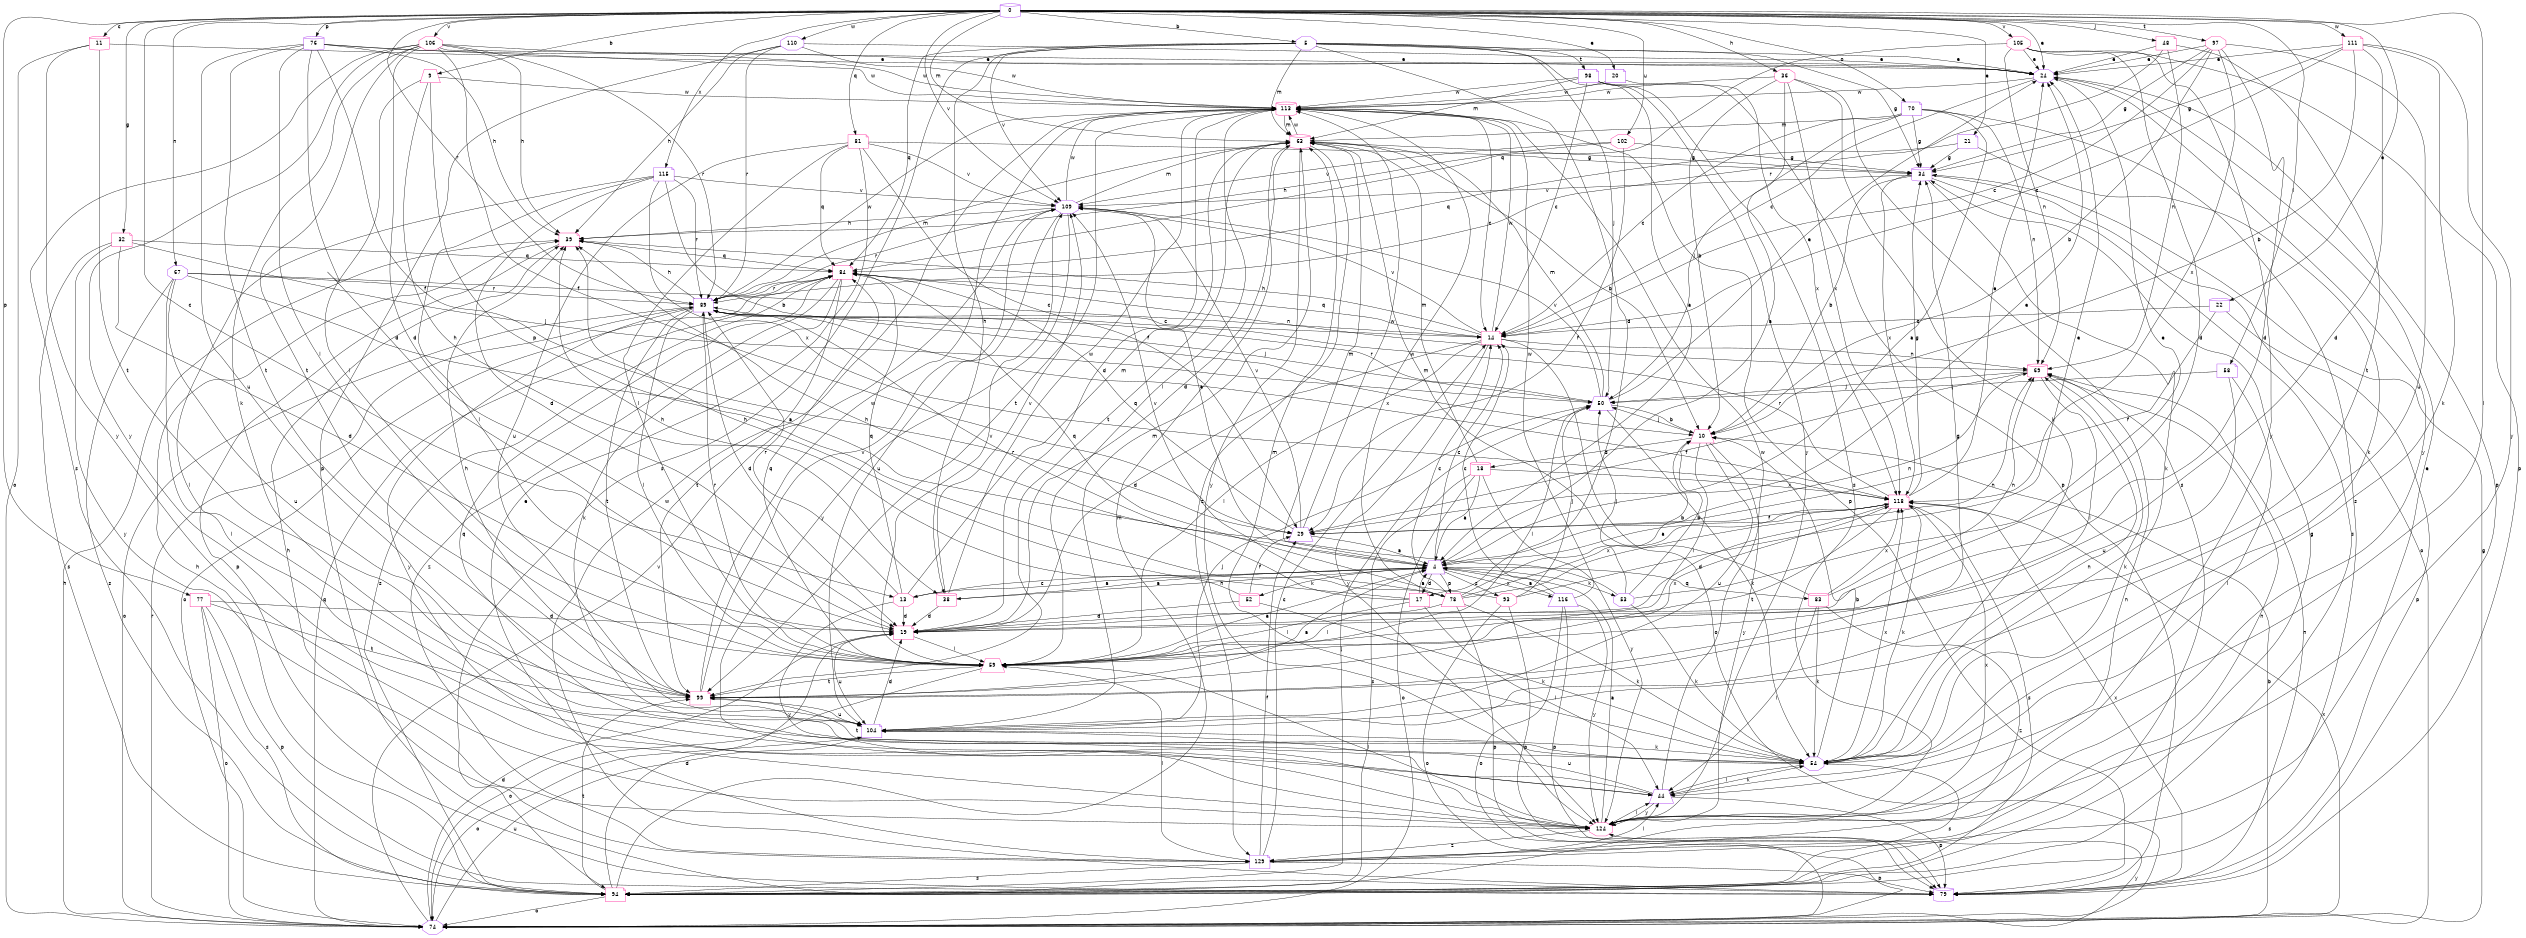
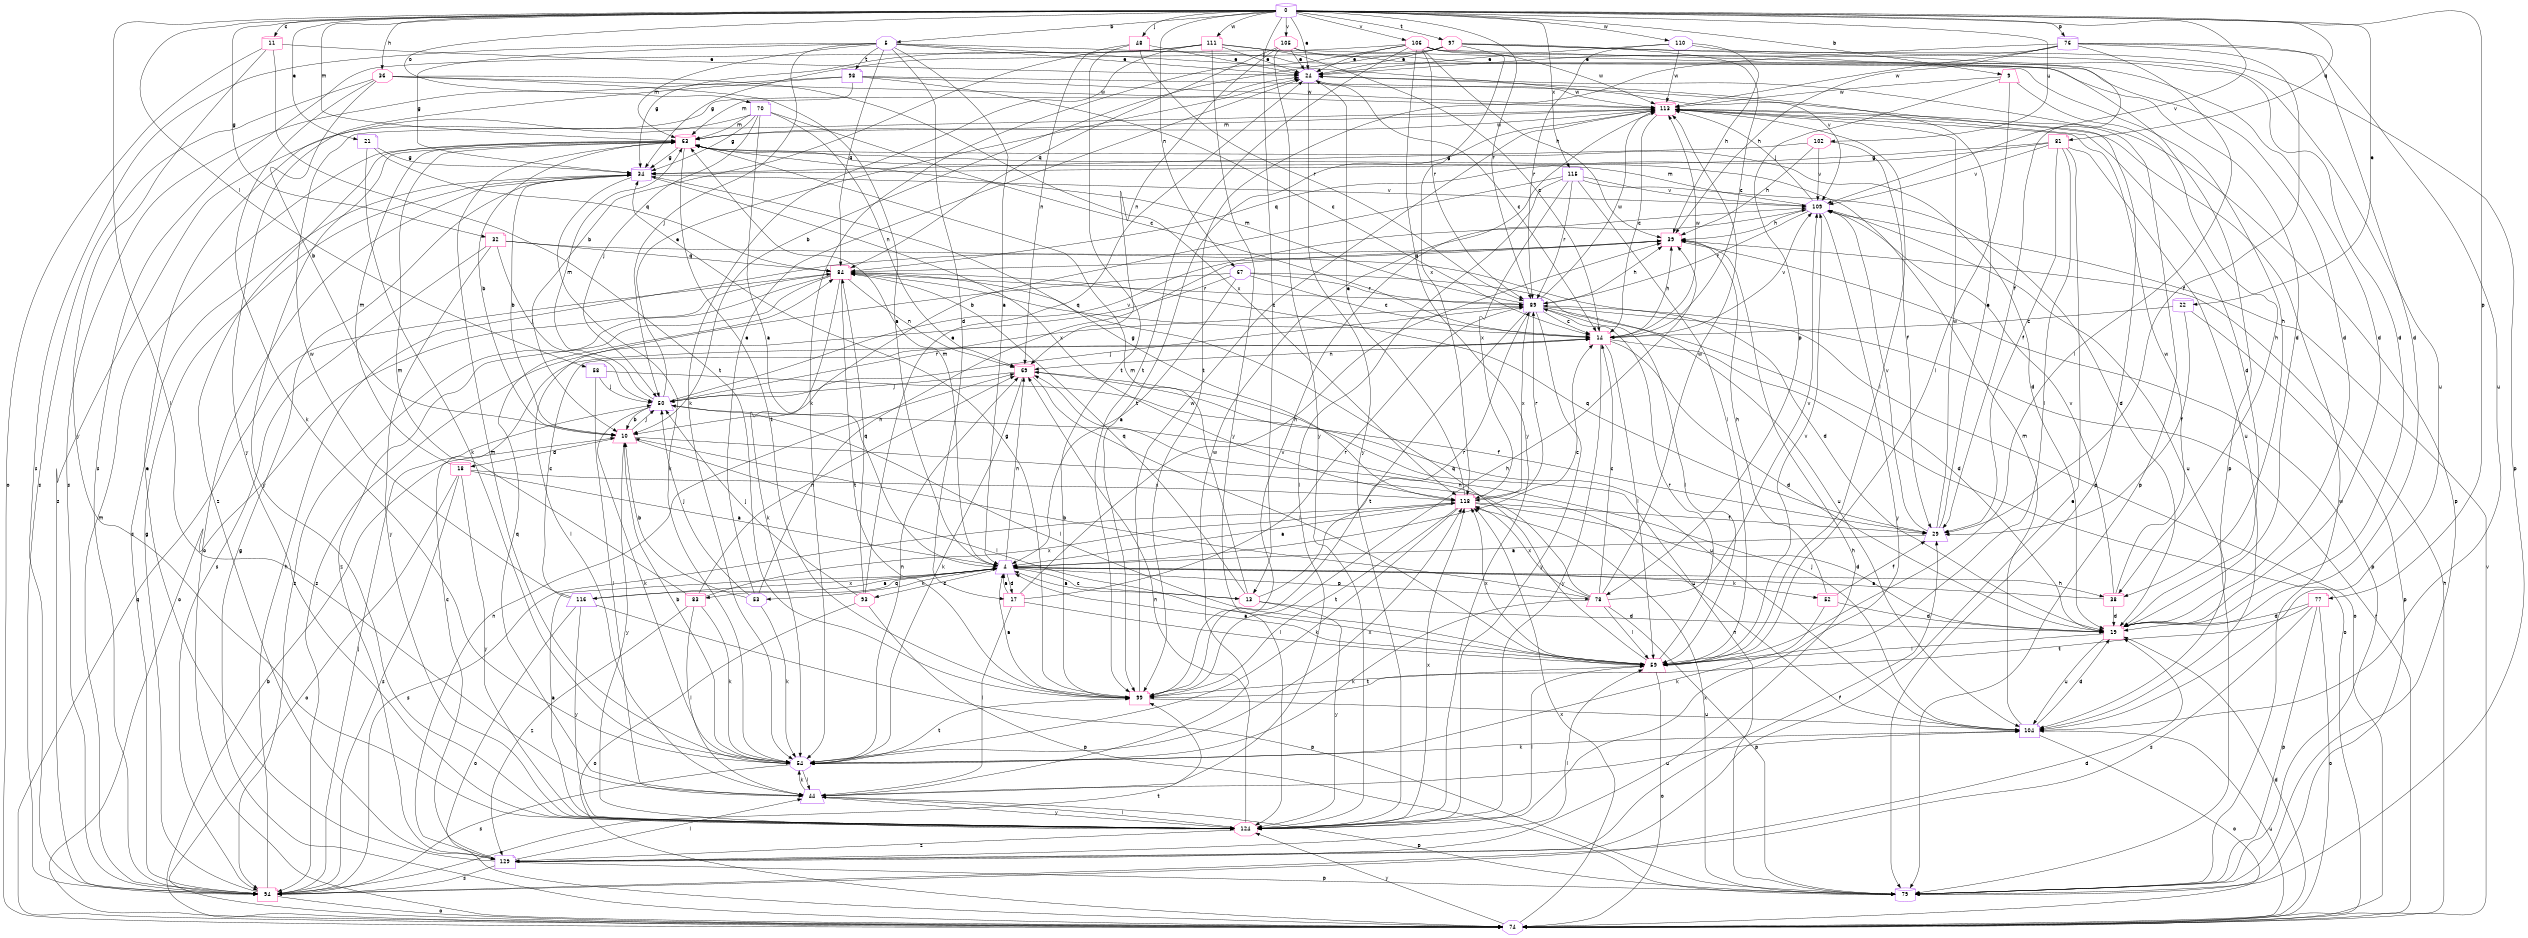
node "20": removed
edge "109" -> "113": label "w" -> "j"
edge "109" -> "4": removed, label "a"
